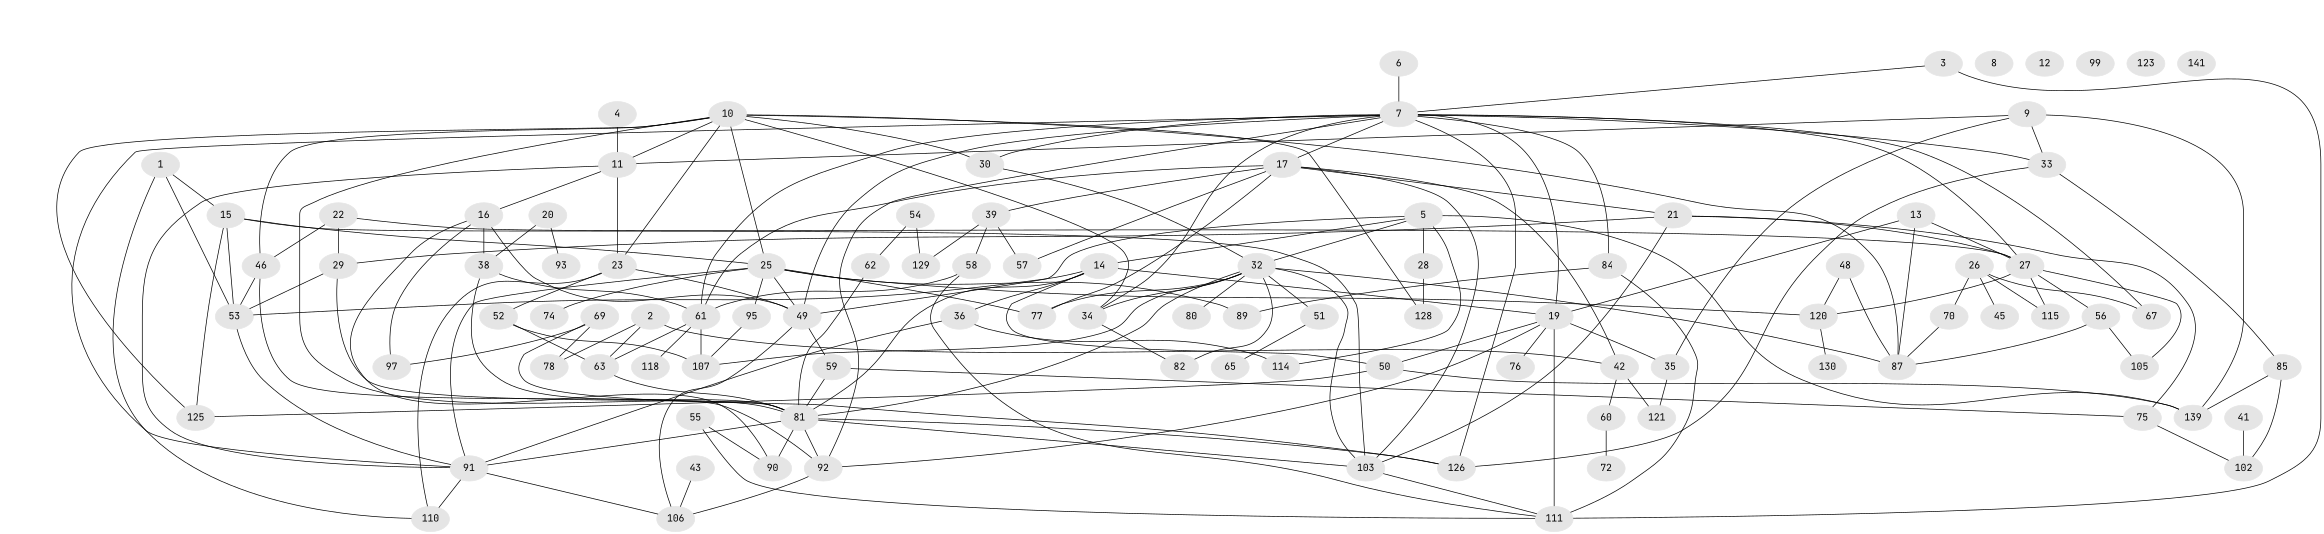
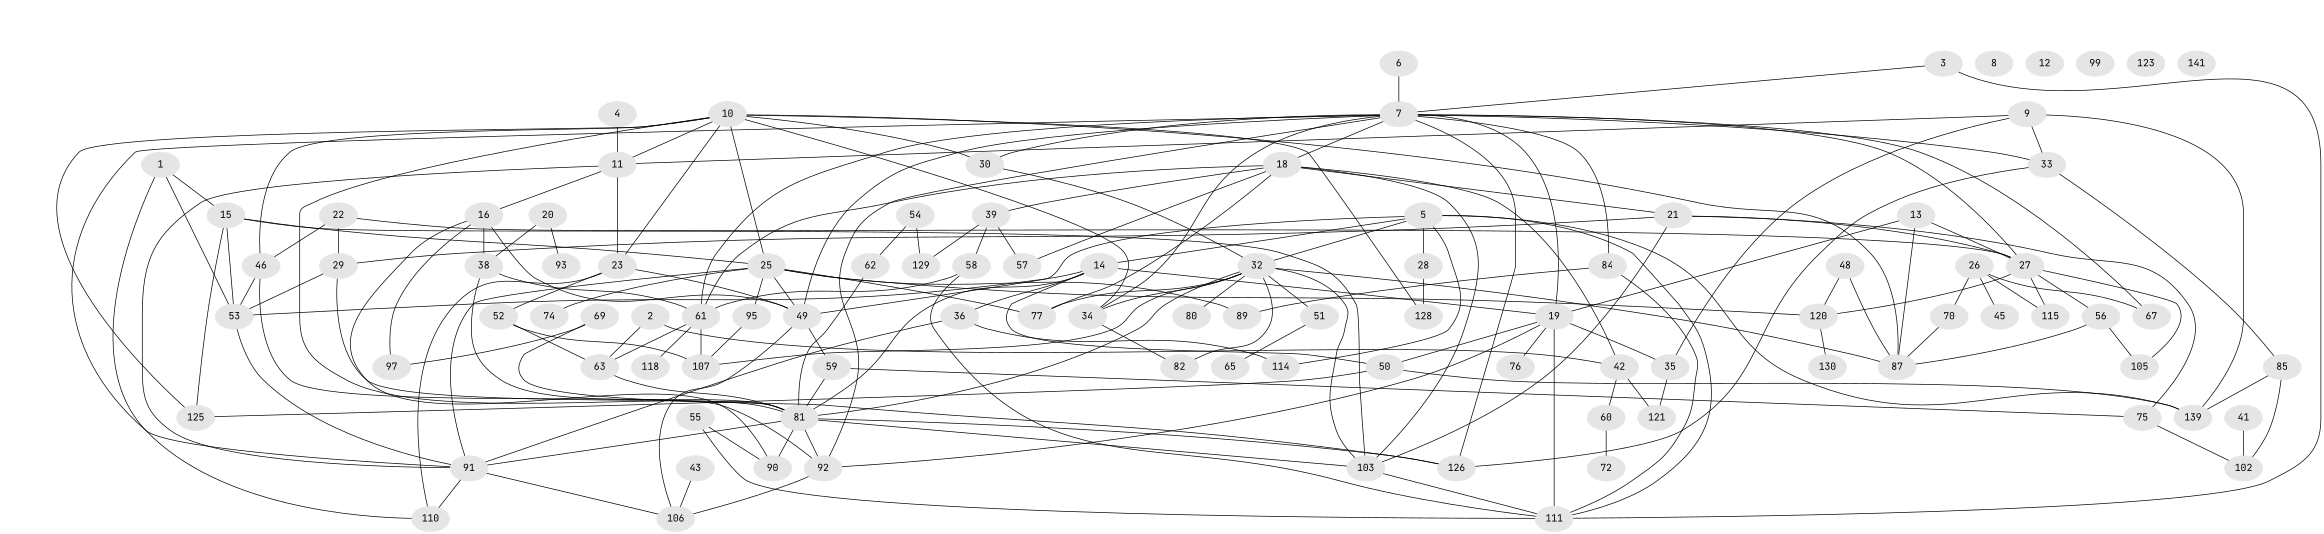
node "17": label "17" -> "18"
edge "5" -- "111": added
node "78": removed
